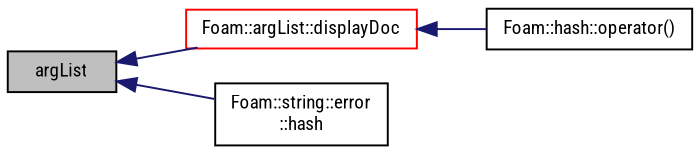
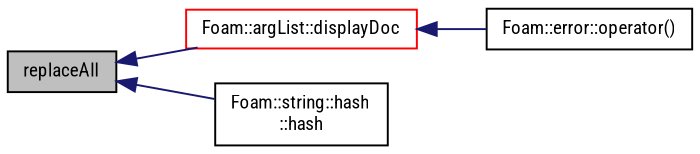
node "Foam::hash::operator()": label "Foam::hash::operator()" -> "Foam::error::operator()"
node "argList": label "argList" -> "replaceAll"
node "Foam::string::error ::hash": label "Foam::string::error ::hash" -> "Foam::string::hash ::hash"
